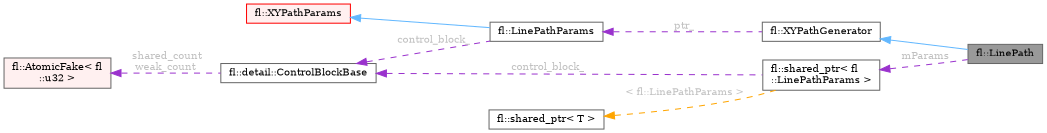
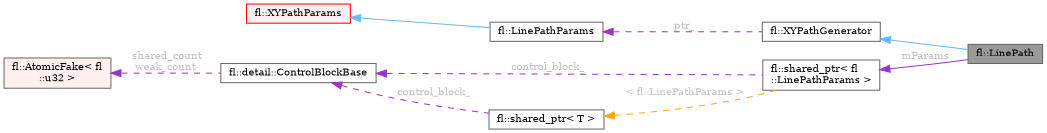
edge "fl::LinePathParams" -> "fl::detail::ControlBlockBase": now "fl::shared_ptr< T >" -> "fl::detail::ControlBlockBase"
edge "fl::LinePath" -> "fl::shared_ptr< fl ::LinePathParams >": style dashed -> solid
